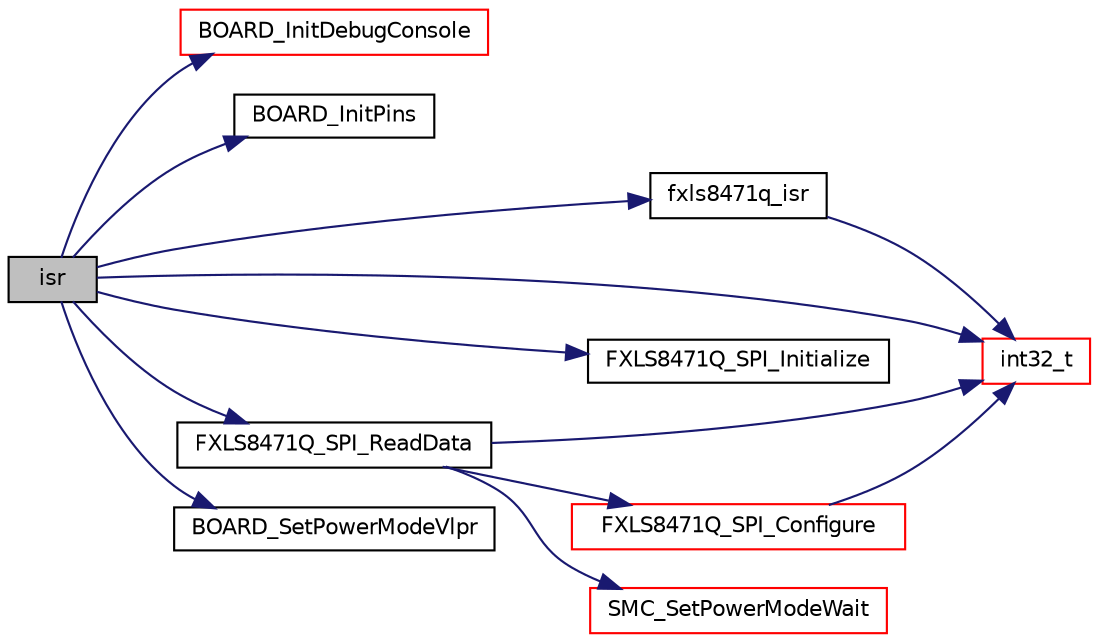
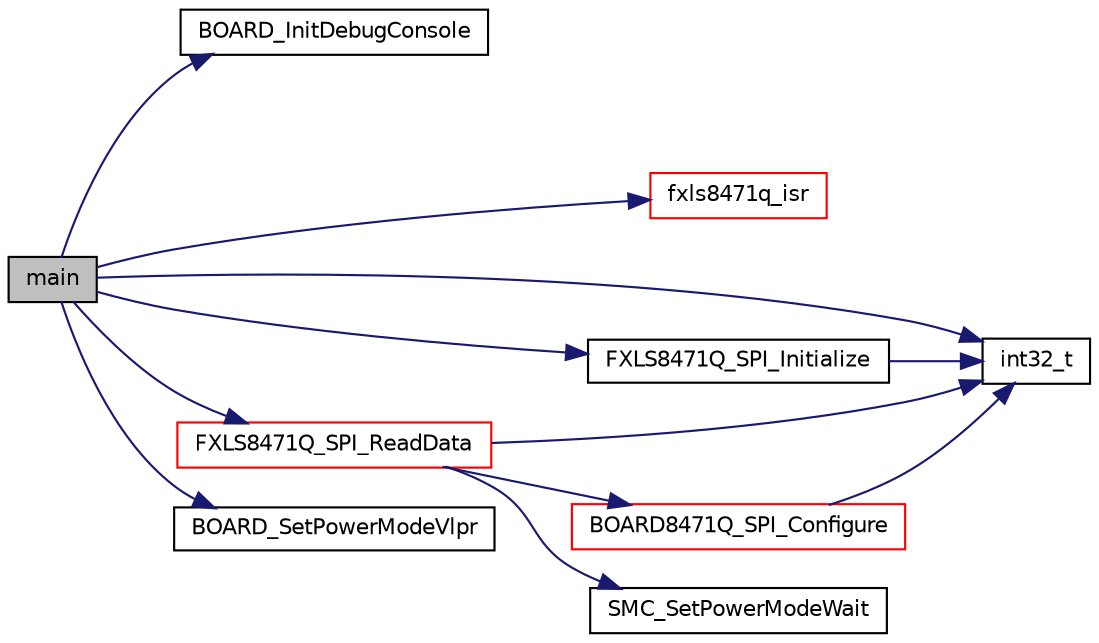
node "BOARD_InitDebugConsole": color red -> black
node "BOARD_InitPins": removed
node "fxls8471q_isr": color black -> red
edge "fxls8471q_isr" -> "int32_t": now "FXLS8471Q_SPI_Initialize" -> "int32_t"
node "isr": label "isr" -> "main"
node "int32_t": color red -> black
node "FXLS8471Q_SPI_ReadData": color black -> red
node "FXLS8471Q_SPI_Configure": label "FXLS8471Q_SPI_Configure" -> "BOARD8471Q_SPI_Configure"
node "SMC_SetPowerModeWait": color red -> black
